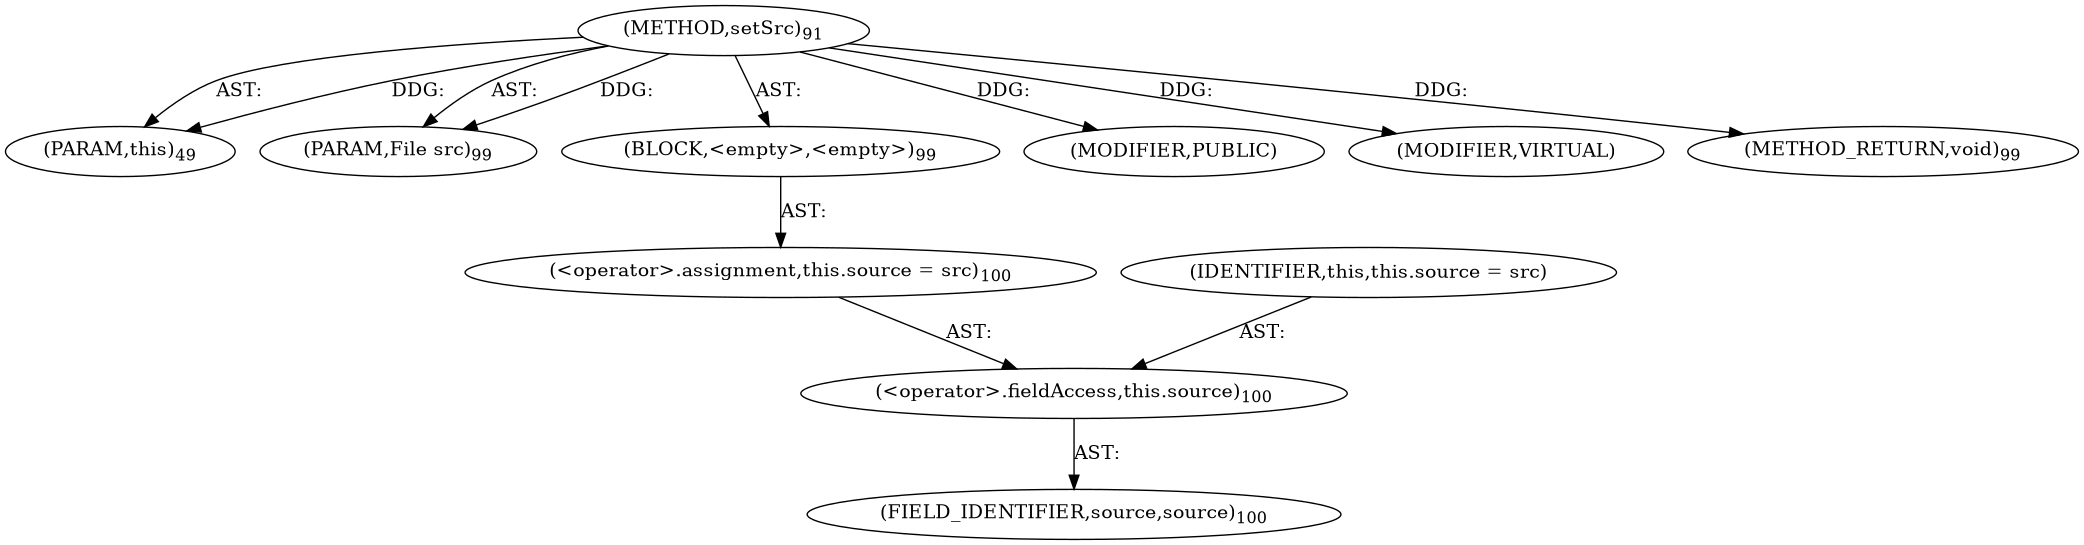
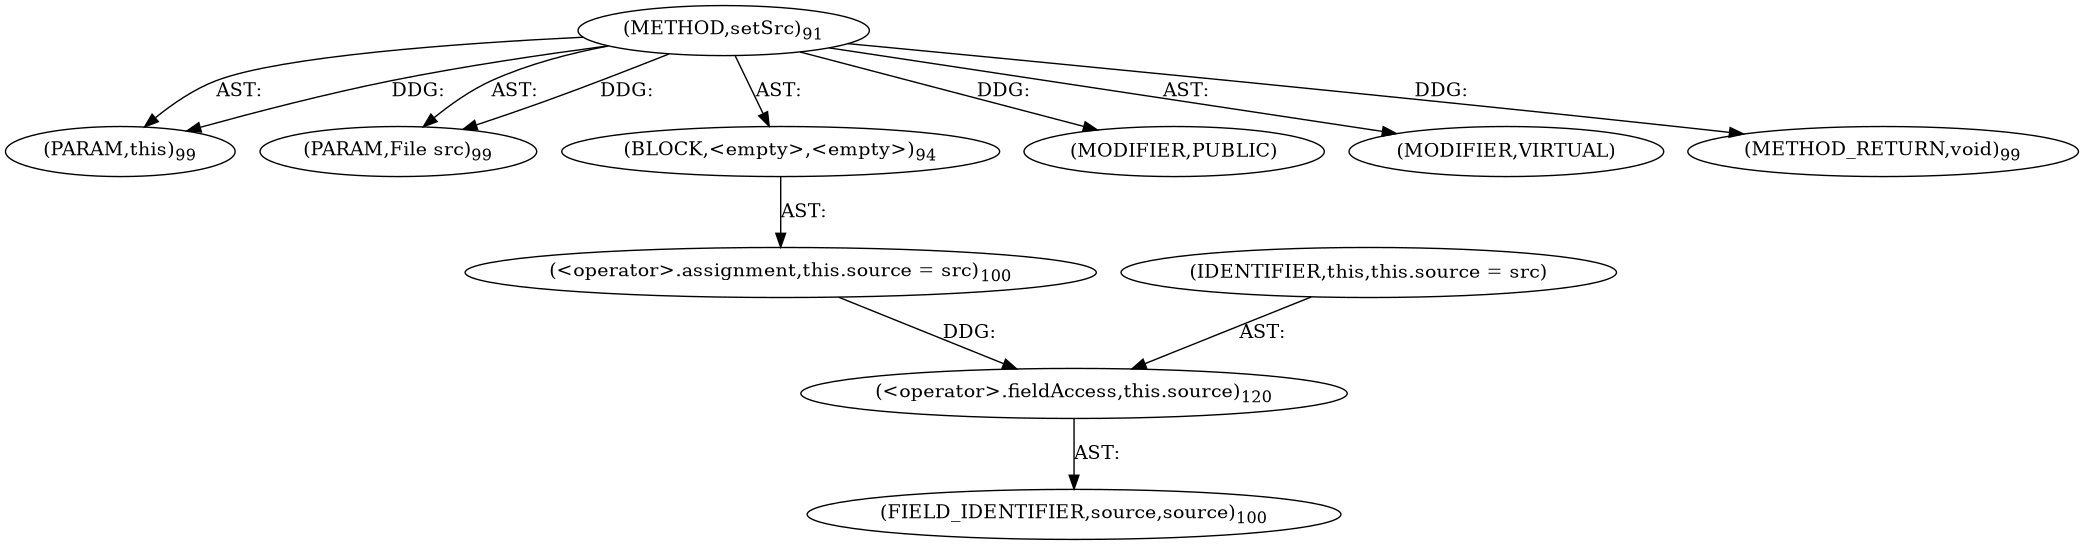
edge "(METHOD,setSrc)" -> "(MODIFIER,VIRTUAL)": label "DDG: " -> "AST: "
node "(PARAM,this)": text "49" -> "99"
node "(BLOCK,<empty>,<empty>)": text "99" -> "94"
edge "(<operator>.assignment,this.source = src)" -> "(<operator>.fieldAccess,this.source)": label "AST: " -> "DDG: "
node "(<operator>.fieldAccess,this.source)": text "100" -> "120"
